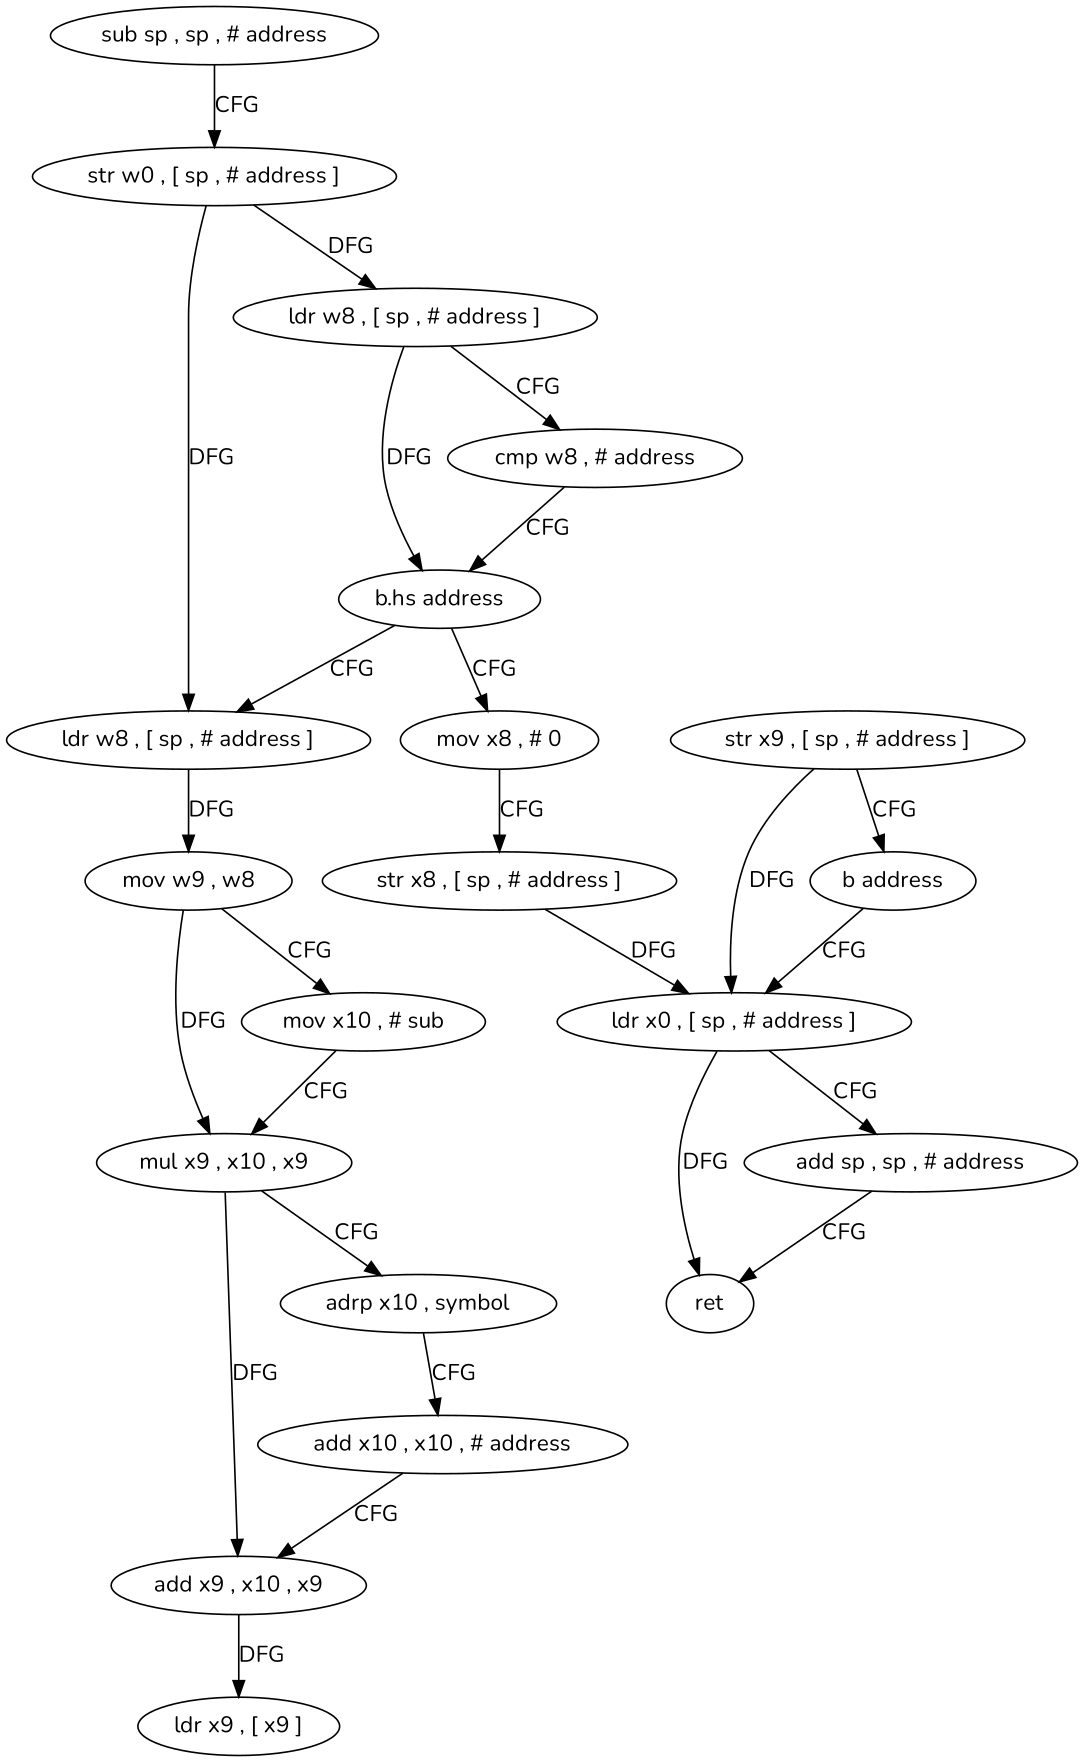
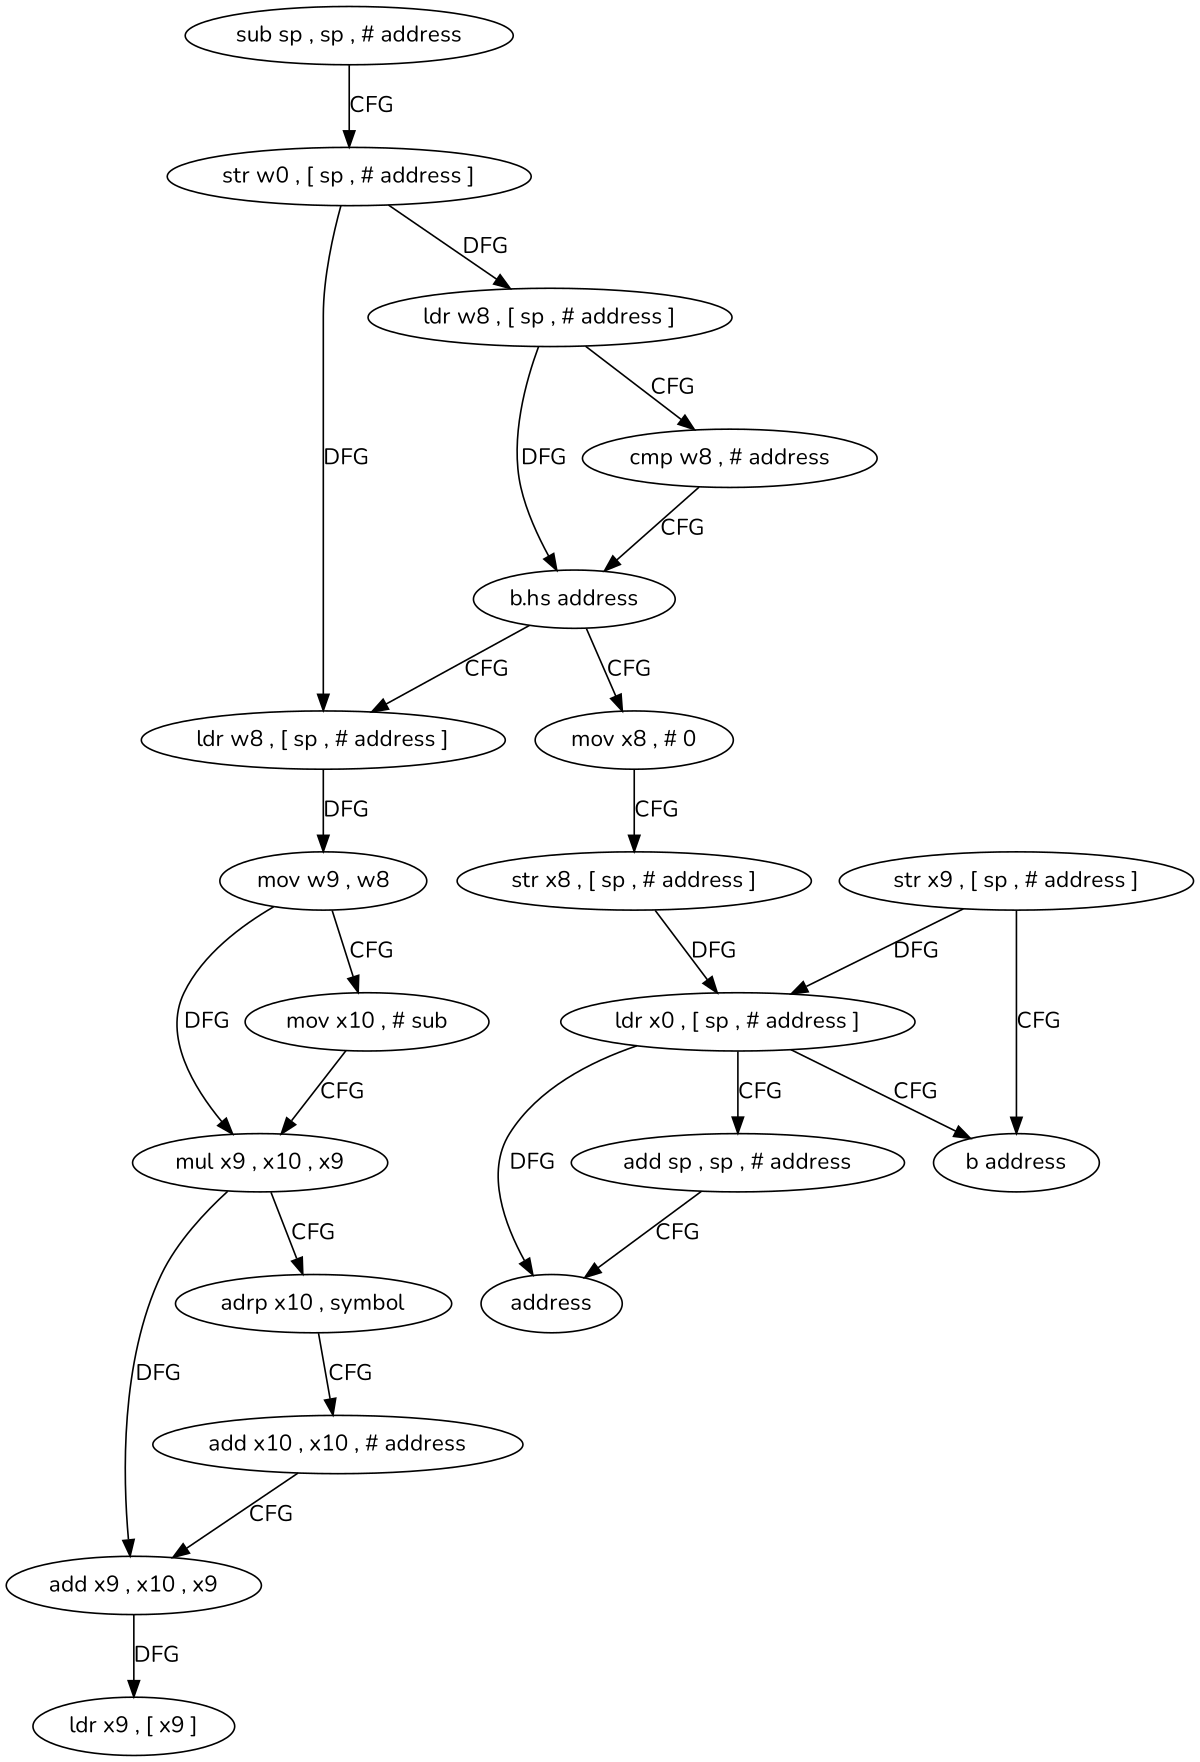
edge "b address" -> "ldr x0 , [ sp , # address ]": reversed
node "ret": label "ret" -> "address"
